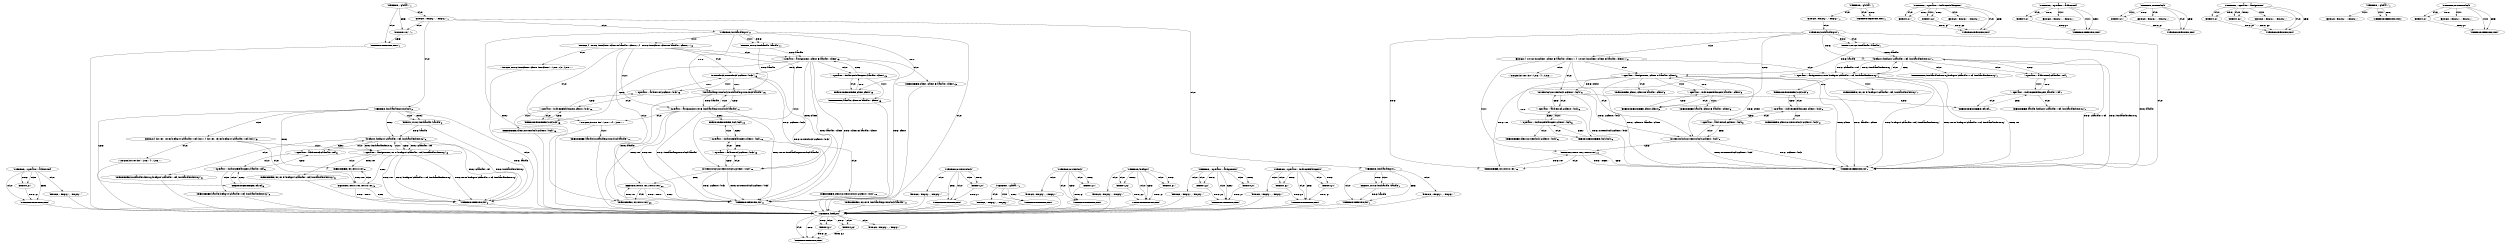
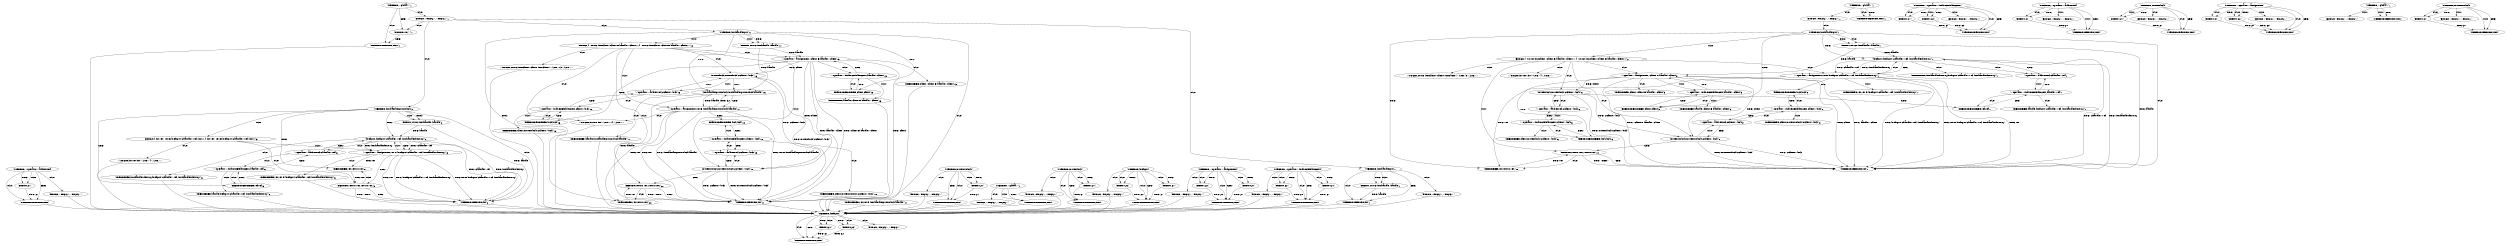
node "<(LOCAL,struct ion_client* client: ion_client*)<SUB>3</SUB>>": added
edge "(<operator>.assignment,ret = ion_handle_put_nolock(handle))" -> "(ion_handle_put_nolock,ion_handle_put_nolock(handle))": label "AST: " -> "DDG: p2"
edge "<(LOCAL,int ret: int)<SUB>14</SUB>>" -> "(IDENTIFIER,handle,ion_handle_put_nolock(handle))": now "(ion_handle_put_nolock,ion_handle_put_nolock(handle))" -> "(IDENTIFIER,handle,ion_handle_put_nolock(handle))"
